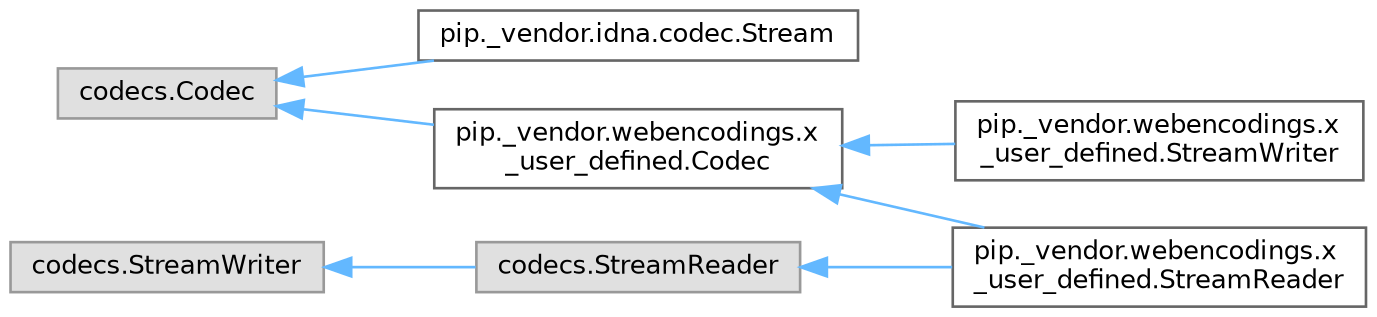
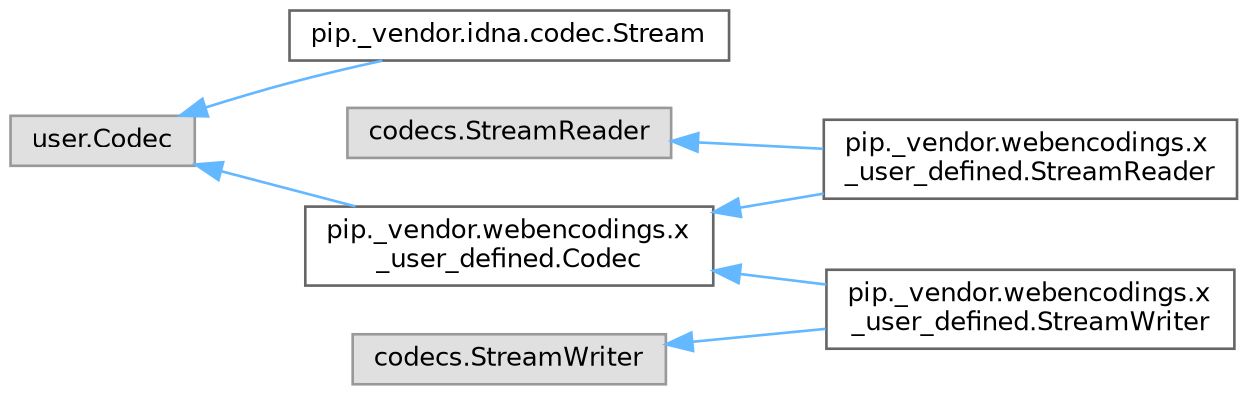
node "codecs.Codec": label "codecs.Codec" -> "user.Codec"
edge "codecs.StreamReader" -> "codecs.StreamWriter": now "pip._vendor.webencodings.x _user_defined.StreamWriter" -> "codecs.StreamWriter"
